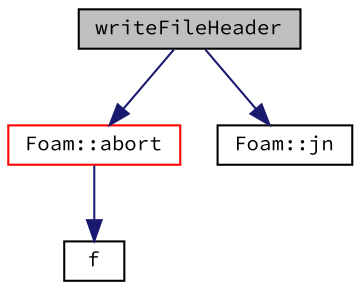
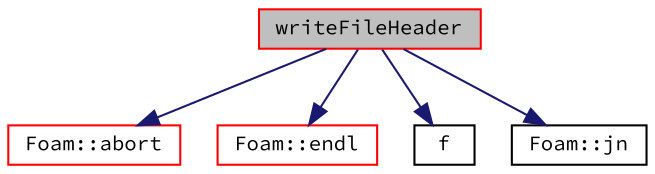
node "writeFileHeader": color black -> red
node "Foam::endl": added
edge "Foam::abort" -> "f": now "writeFileHeader" -> "f"
